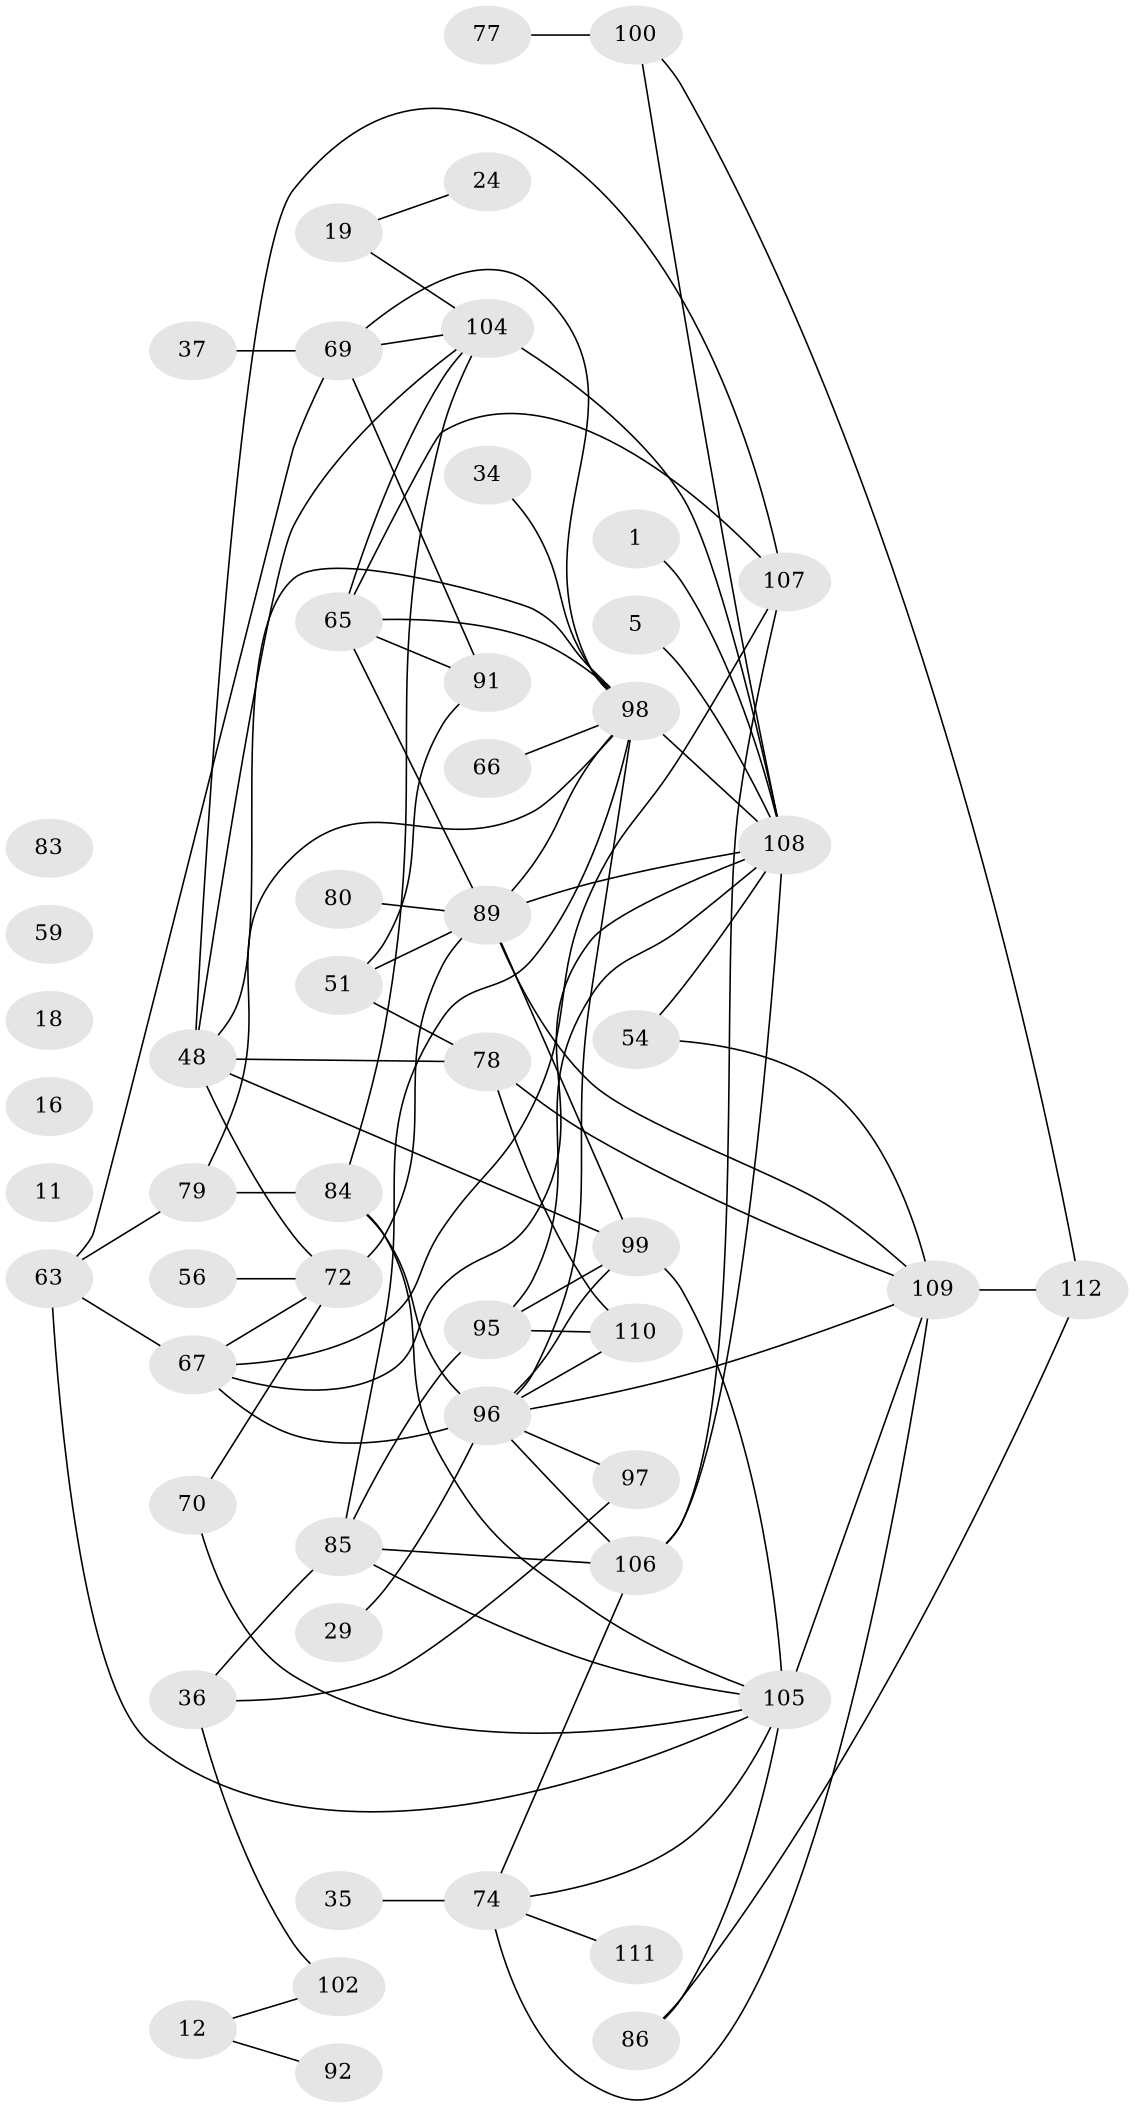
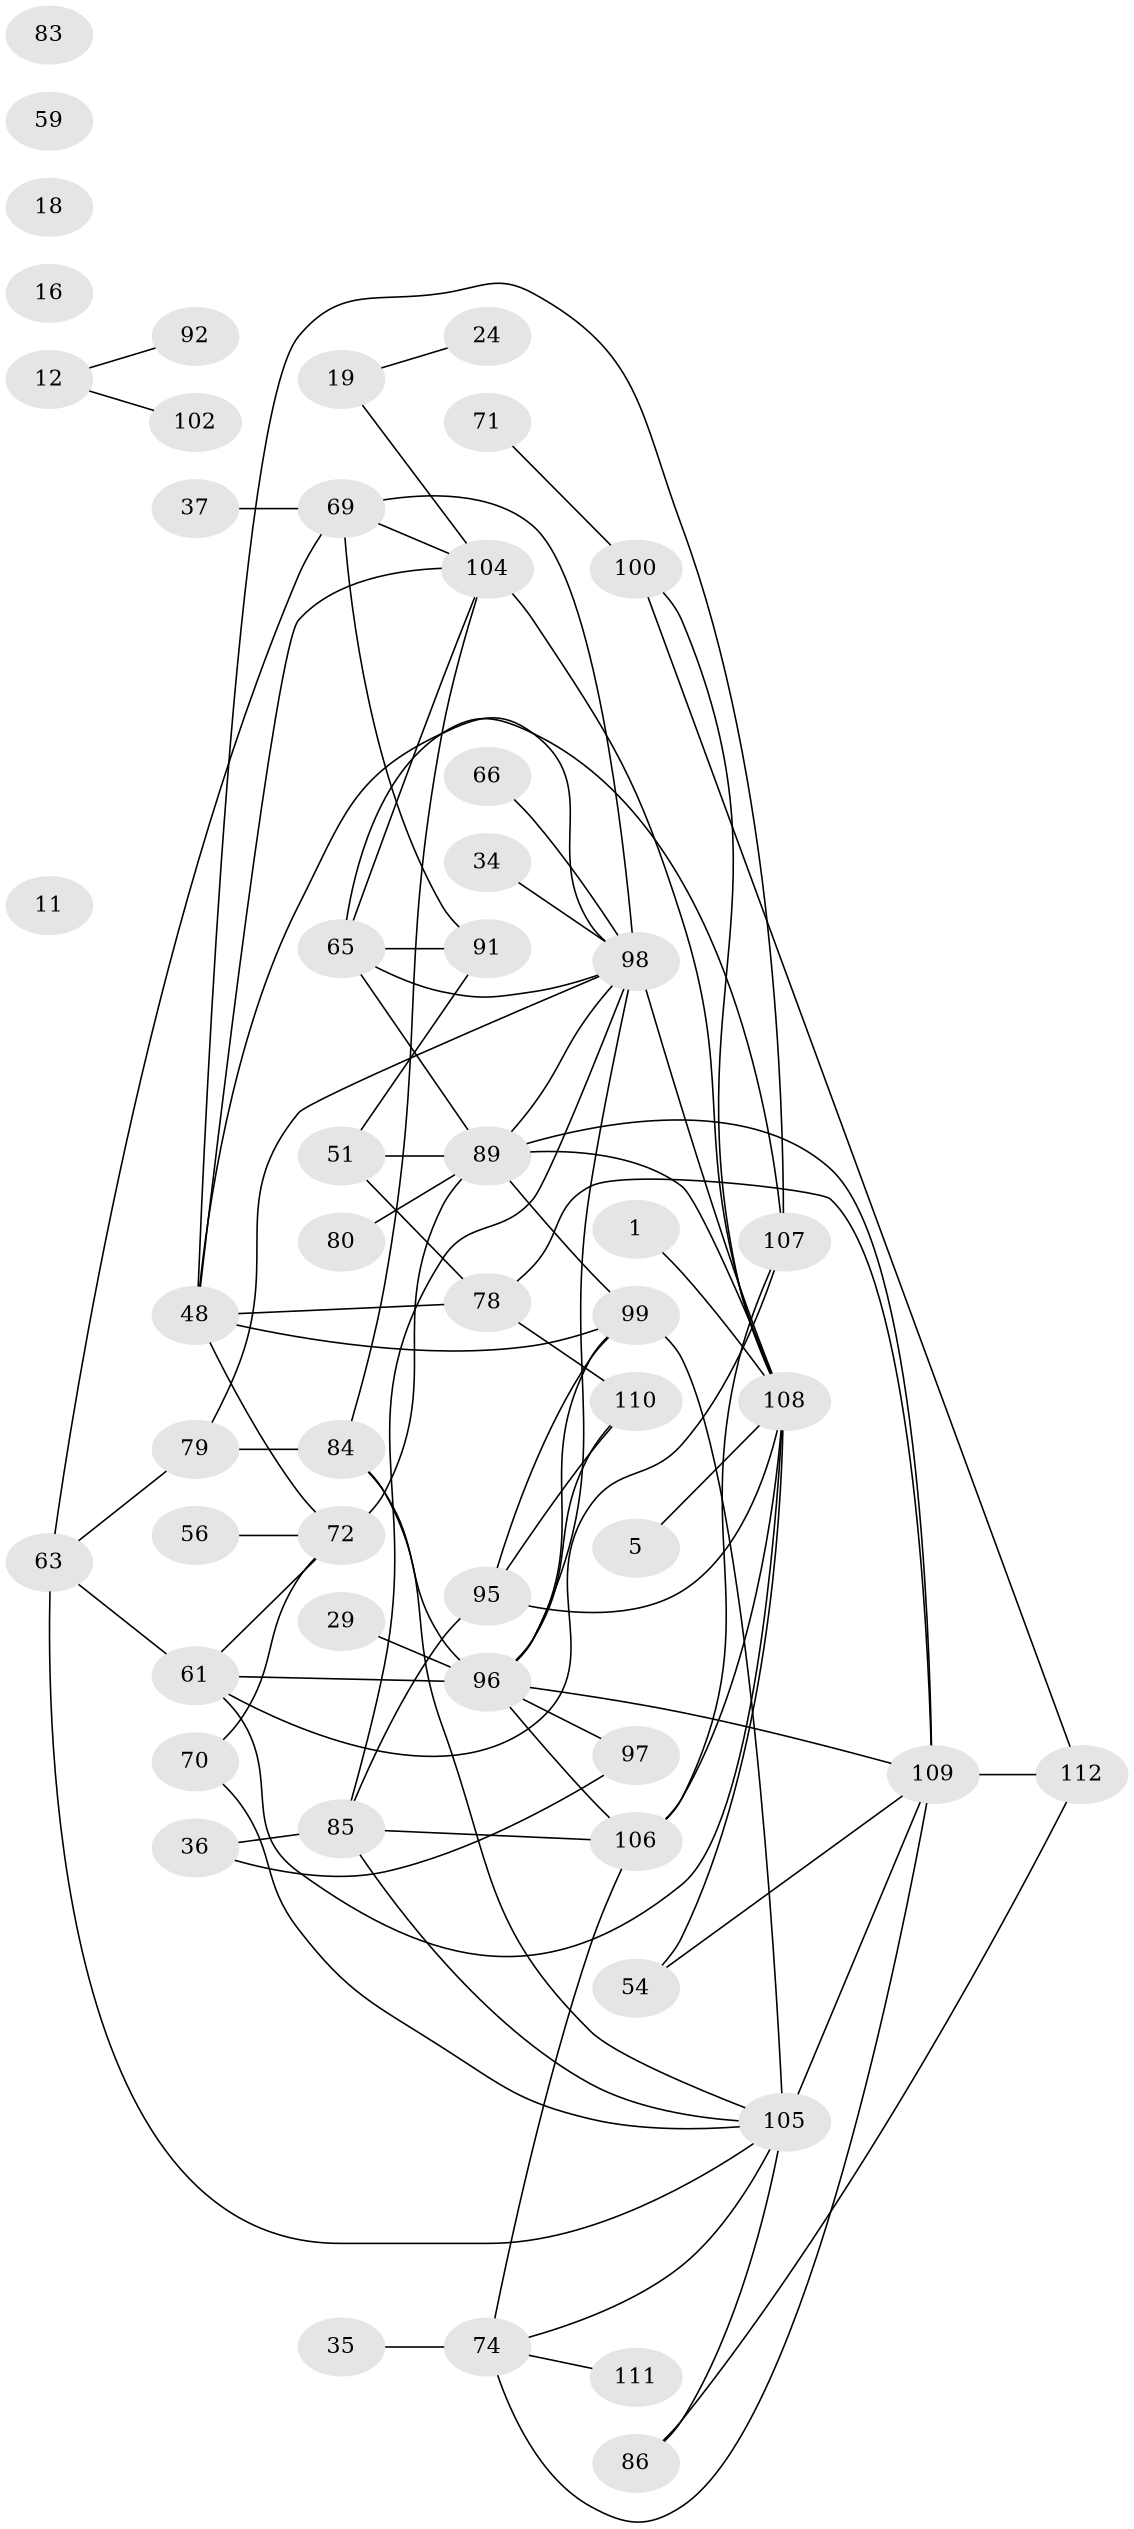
node "77": label "77" -> "71"
node "67": label "67" -> "61"
edge "36" -- "102": removed
